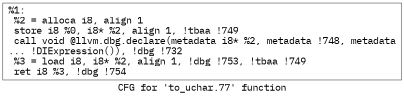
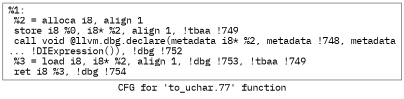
node "%1:": text "... !DIExpression()), !dbg !732" -> "... !DIExpression()), !dbg !752"
